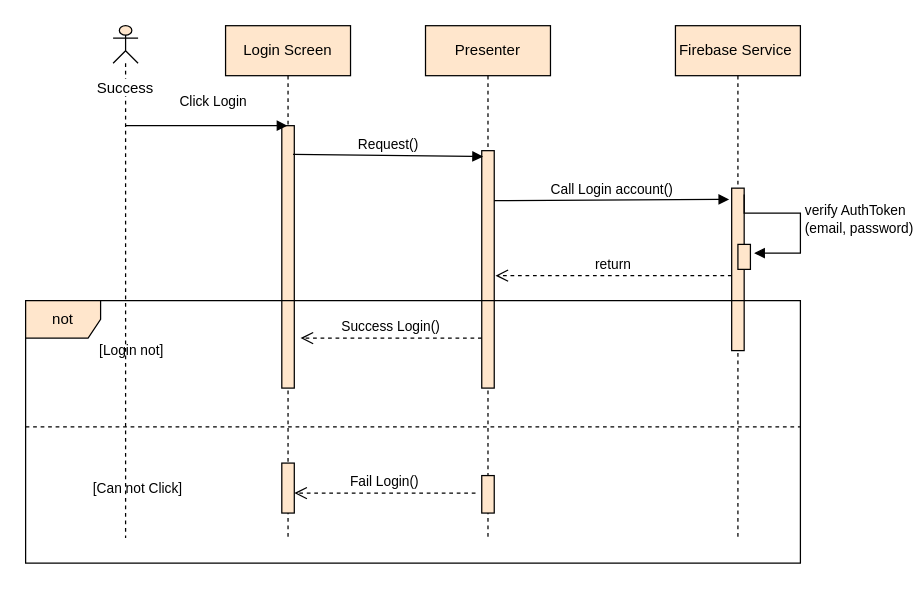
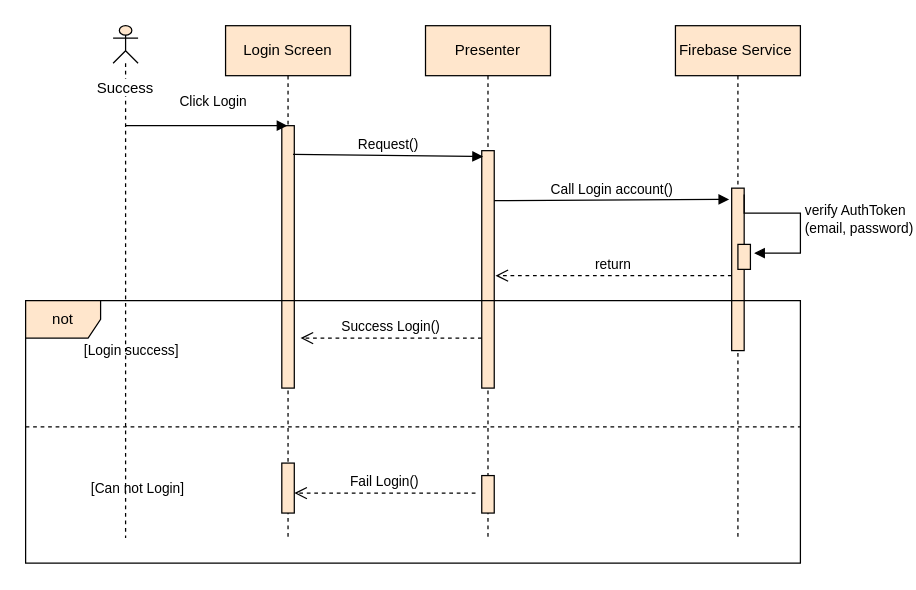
node "[Login not]": label "[Login not]" -> "[Login success]"
node "[Can not Click]": label "[Can not Click]" -> "[Can not Login]"
